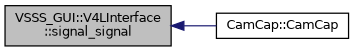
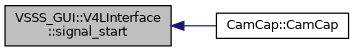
node "VSSS_GUI::V4LInterface ::signal_signal": label "VSSS_GUI::V4LInterface ::signal_signal" -> "VSSS_GUI::V4LInterface ::signal_start"
